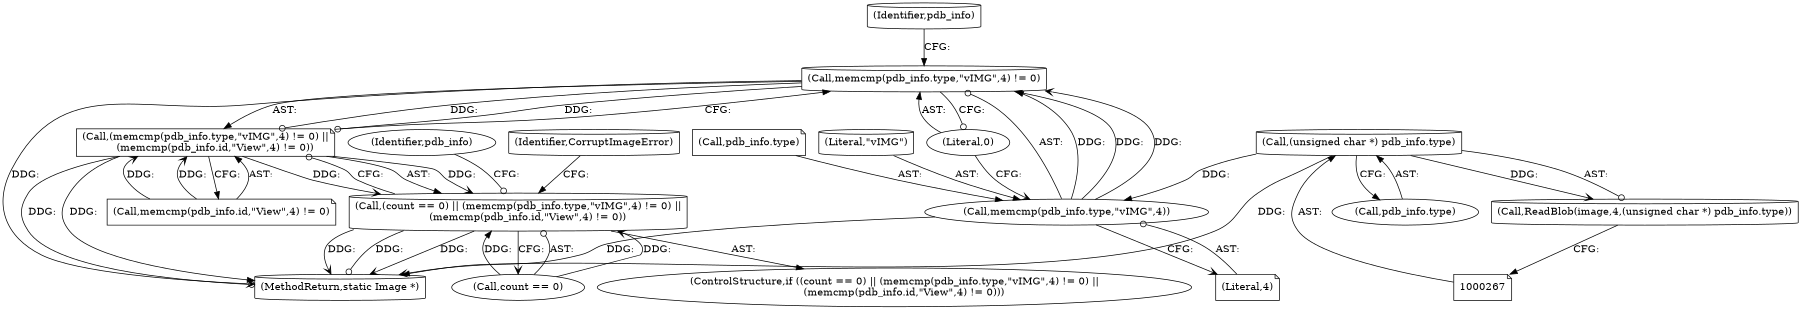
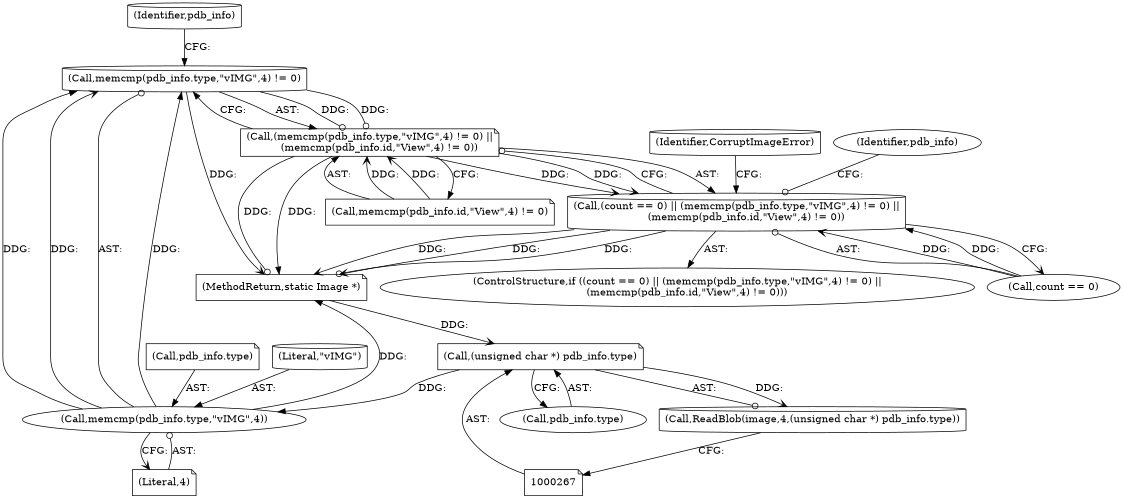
node "(Literal,0)": removed
node "(Call,(unsigned char *) pdb_info.type)": shape cylinder -> note
edge "(Call,(unsigned char *) pdb_info.type)" -> "(MethodReturn,static Image *)": reversed
node "(MethodReturn,static Image *)": shape cylinder -> note
